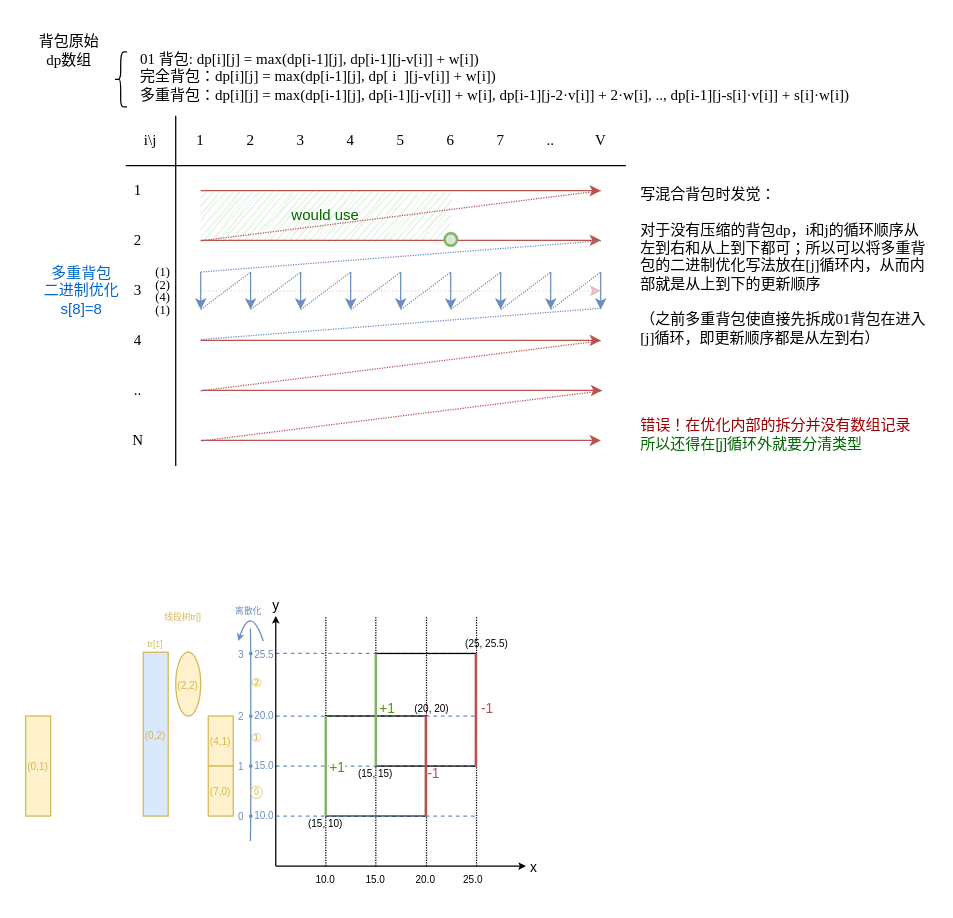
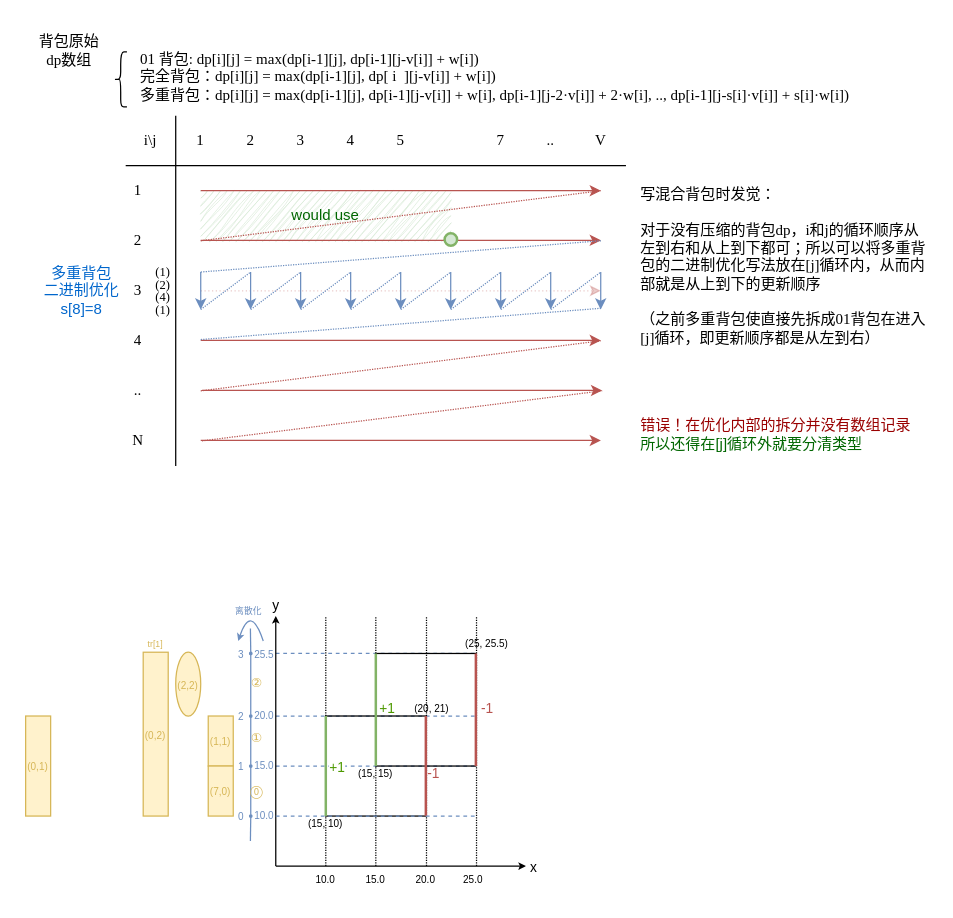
node "6": removed
node "线段树tr[]": removed
node "(20, 20)": label "(20, 20)" -> "(20, 21)"
node "(0,2)": fillcolor #dae8fc -> #fff2cc
node "(4,1)": label "(4,1)" -> "(1,1)"
